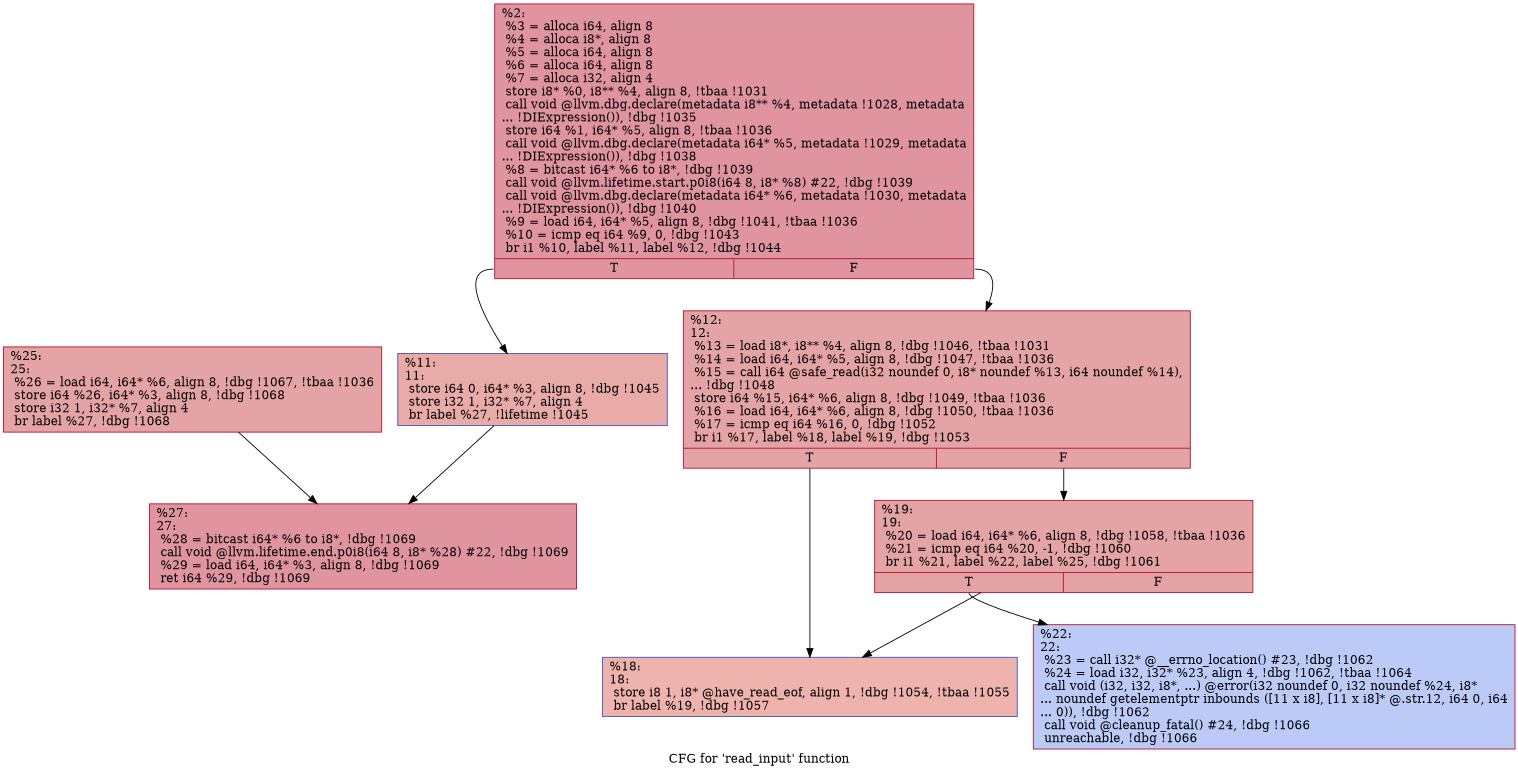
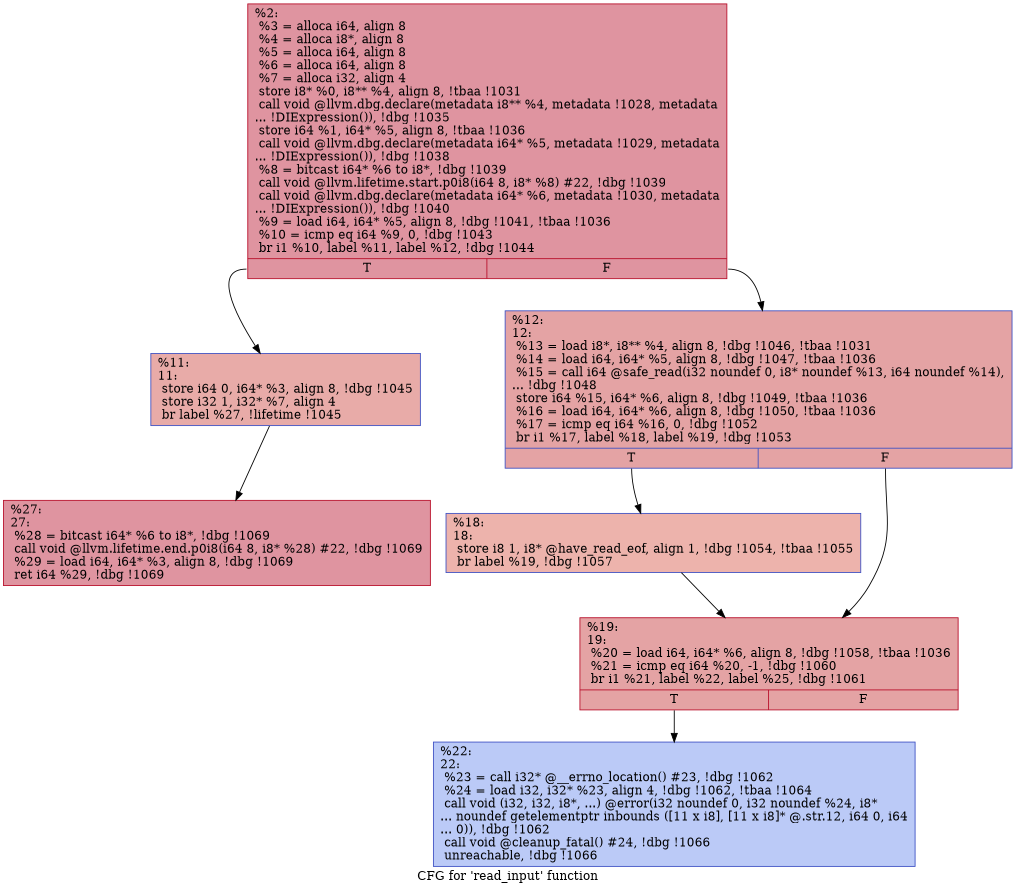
node "%25:": removed
node "%12:": color #b70d28ff -> #3d50c3ff
edge "%19:" -> "%18:": reversed
node "%22:": color #b70d28ff -> #3d50c3ff
